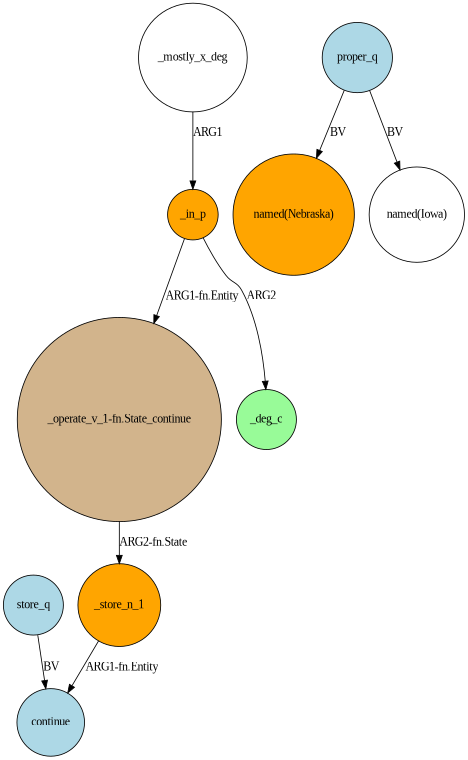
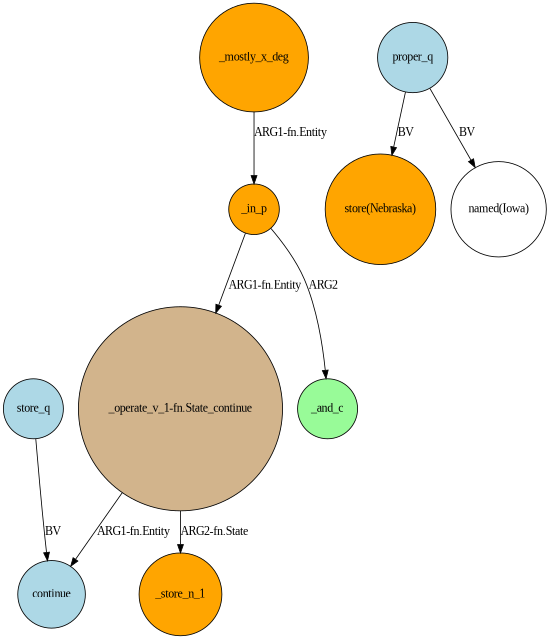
node "_mostly_x_deg": fillcolor white -> orange
edge "_mostly_x_deg" -> "_in_p": label "ARG1" -> "ARG1-fn.Entity"
node "named(Nebraska)": label "named(Nebraska)" -> "store(Nebraska)"
node "_deg_c": label "_deg_c" -> "_and_c"
edge "_store_n_1" -> "continue": now "_operate_v_1-fn.State_continue" -> "continue"
